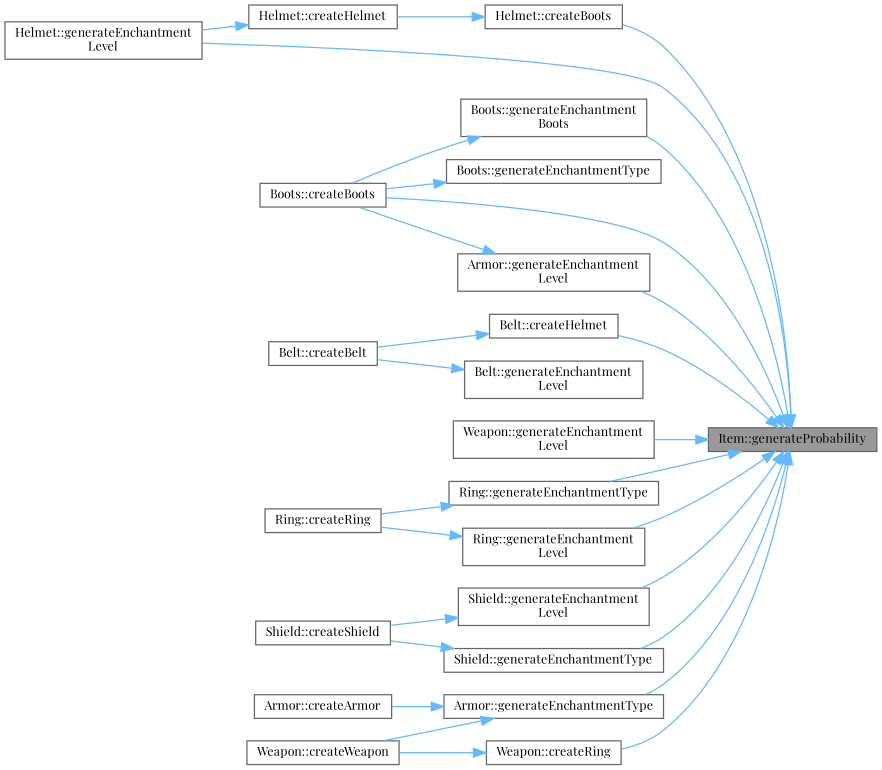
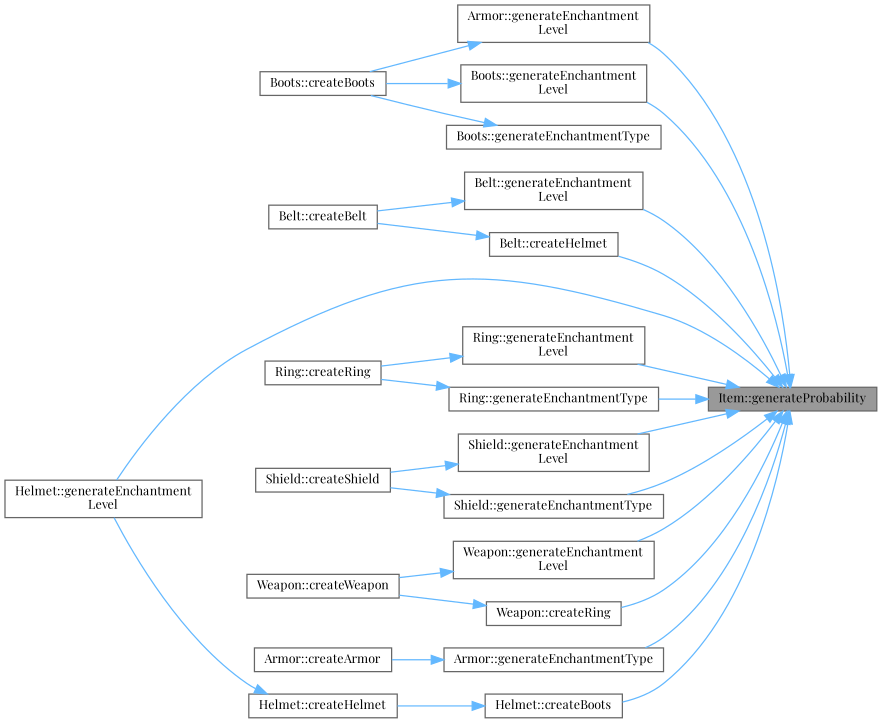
node "Boots::generateEnchantment Boots": label "Boots::generateEnchantment Boots" -> "Boots::generateEnchantment Level"
edge "Boots::createBoots" -> "Item::generateProbability": now "Belt::generateEnchantment Level" -> "Item::generateProbability"
edge "Weapon::createWeapon" -> "Armor::generateEnchantmentType": now "Weapon::createWeapon" -> "Weapon::generateEnchantment Level"
